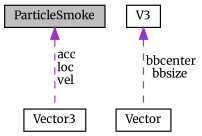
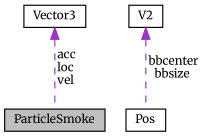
node "V3": label "V3" -> "V2"
edge "Vector3" -> "ParticleSmoke": reversed
node "Vector": label "Vector" -> "Pos"
